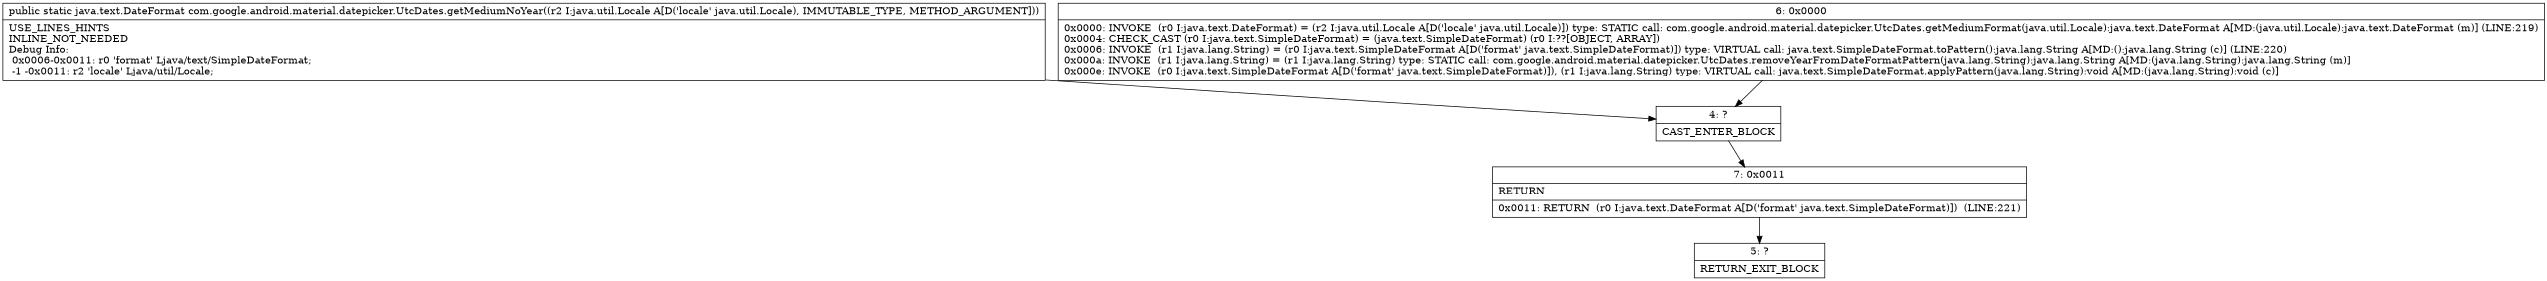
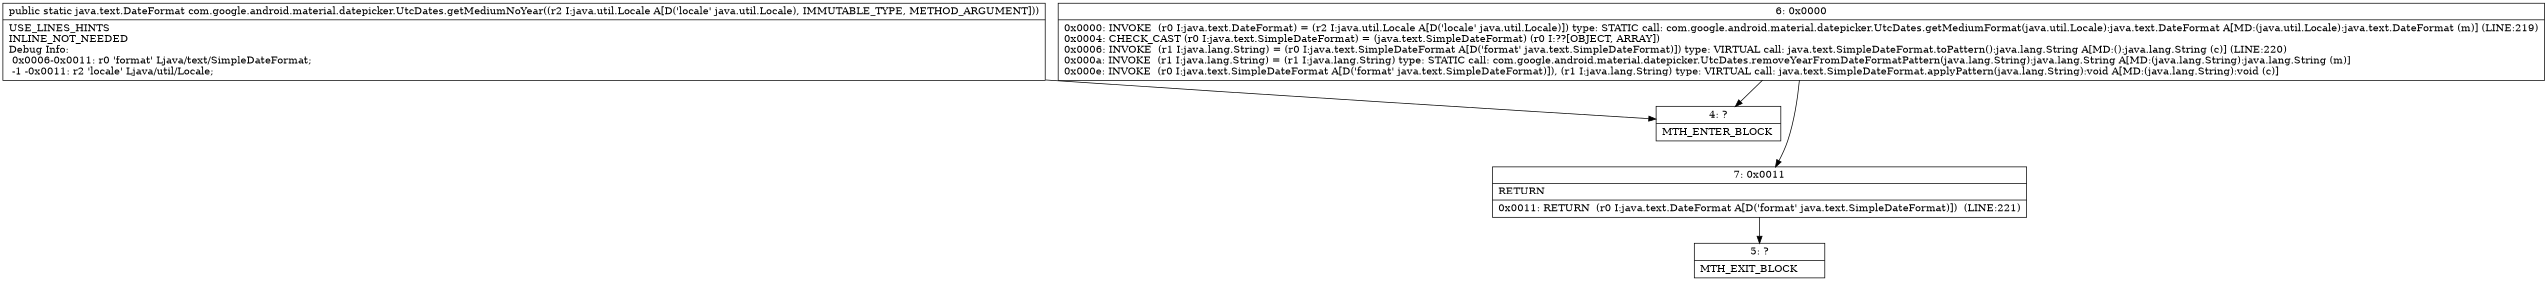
node "4: ?": text "CAST_ENTER_BLOCK" -> "MTH_ENTER_BLOCK"
edge "4: ?" -> "7: 0x0011": now "6: 0x0000" -> "7: 0x0011"
node "5: ?": text "RETURN_EXIT_BLOCK" -> "MTH_EXIT_BLOCK"
